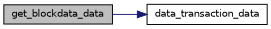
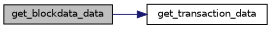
node "data_transaction_data": label "data_transaction_data" -> "get_transaction_data"
